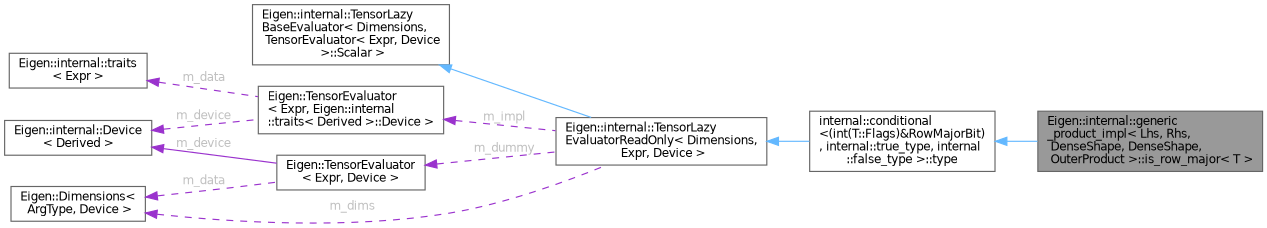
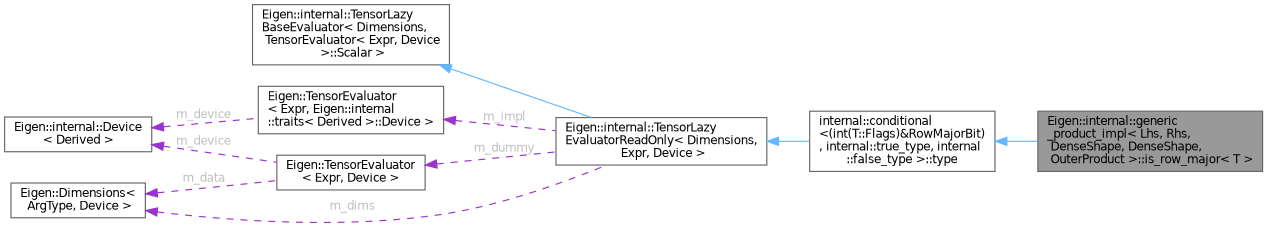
node "Eigen::internal::traits < Expr >": removed
edge "Eigen::TensorEvaluator < Expr, Device >" -> "Eigen::internal::Device < Derived >": style solid -> dashed
